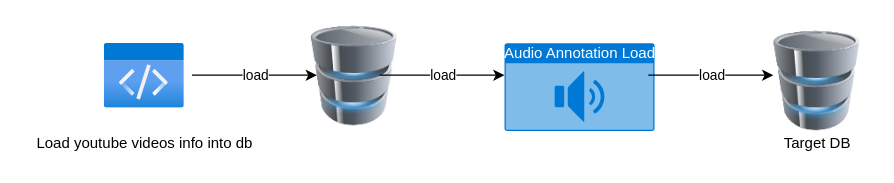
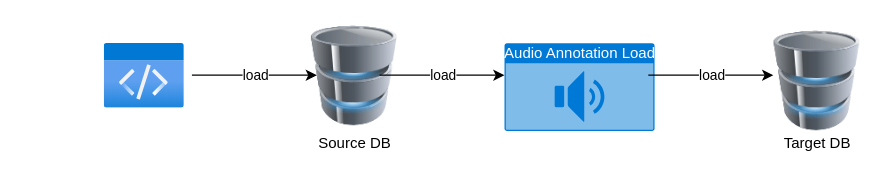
node "Load youtube videos info into db": removed
node "Source DB": added
